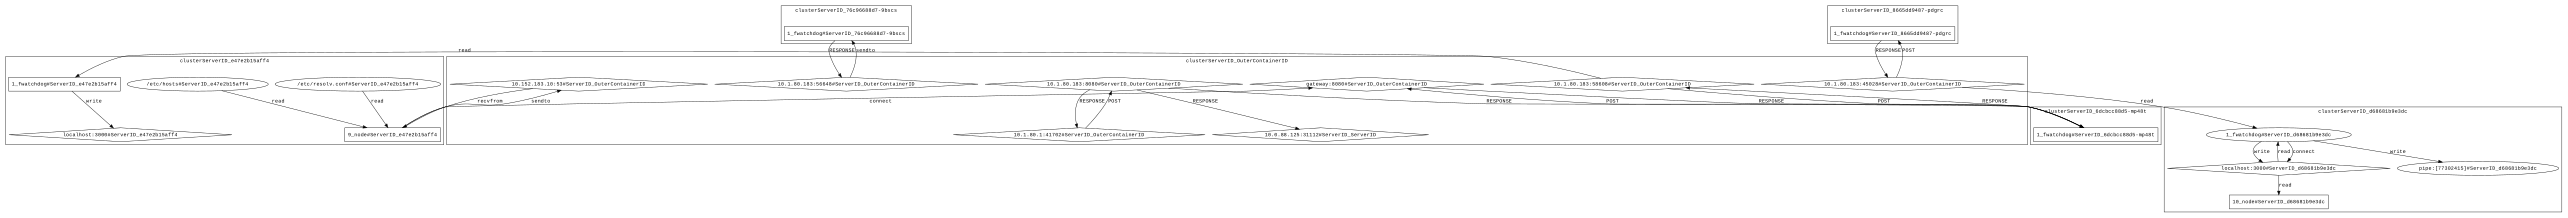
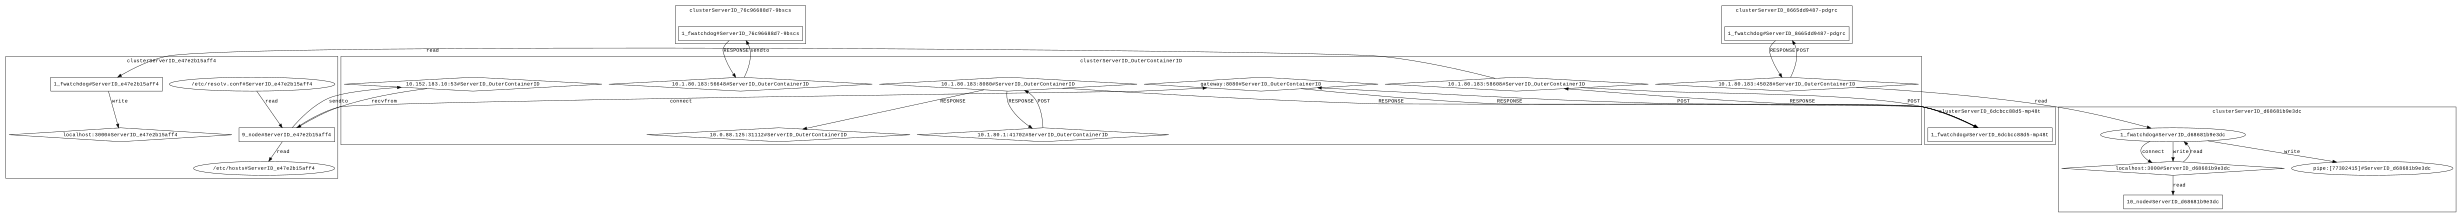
edge "/etc/hosts#ServerID_e47e2b15aff4" -> "9_node#ServerID_e47e2b15aff4": reversed
node "10.0.88.125:31112#ServerID_ServerID": label "10.0.88.125:31112#ServerID_ServerID" -> "10.0.88.125:31112#ServerID_OuterContainerID"
